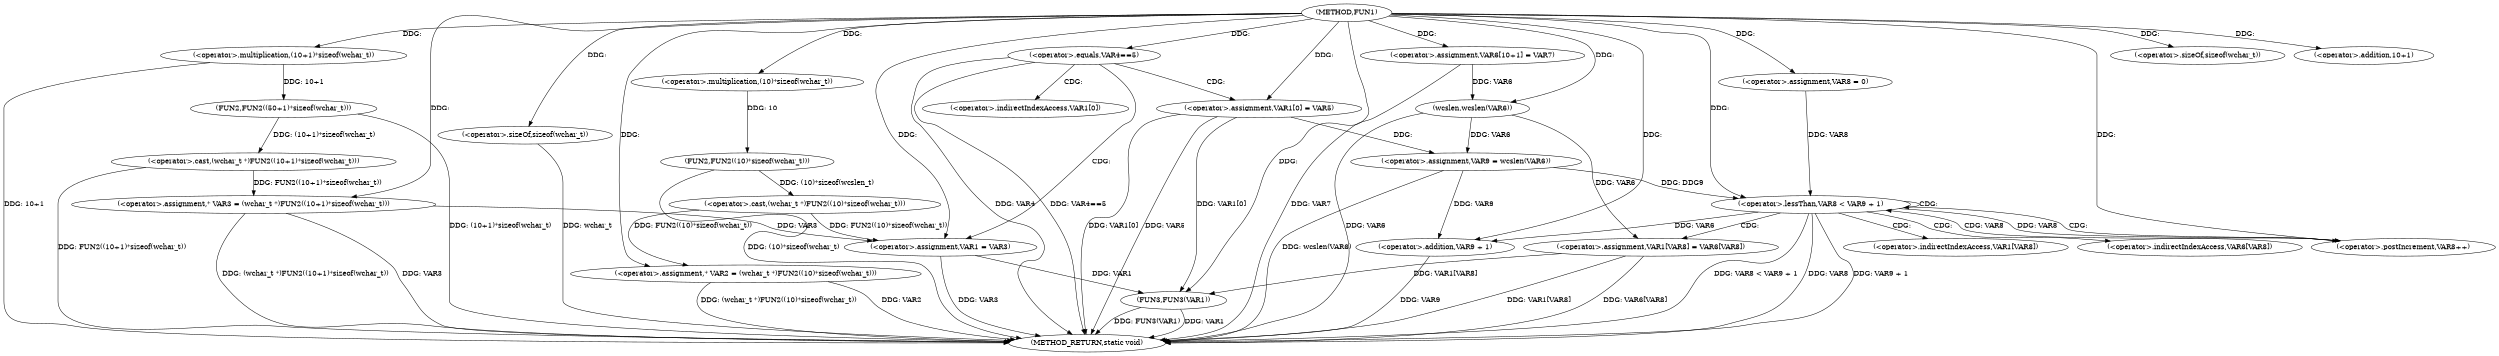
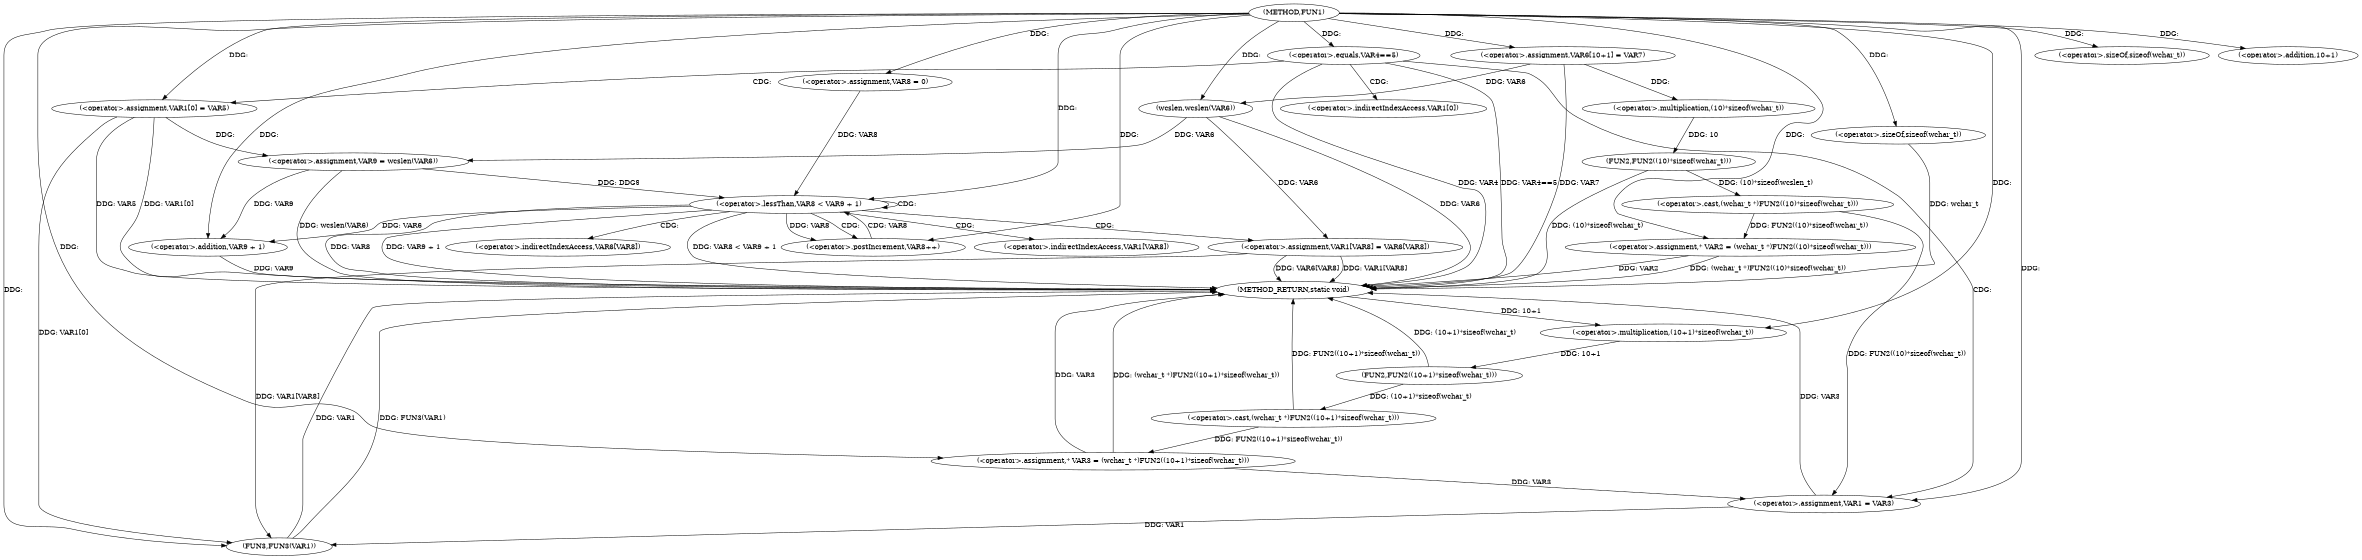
edge "(METHOD,FUN1)" -> "(<operator>.multiplication,(10)*sizeof(wchar_t))": now "(<operator>.assignment,VAR6[10+1] = VAR7)" -> "(<operator>.multiplication,(10)*sizeof(wchar_t))"
node "(FUN2,FUN2((50+1)*sizeof(wchar_t)))": label "(FUN2,FUN2((50+1)*sizeof(wchar_t)))" -> "(FUN2,FUN2((10+1)*sizeof(wchar_t)))"
edge "(<operator>.multiplication,(10+1)*sizeof(wchar_t))" -> "(METHOD_RETURN,static void)": reversed
